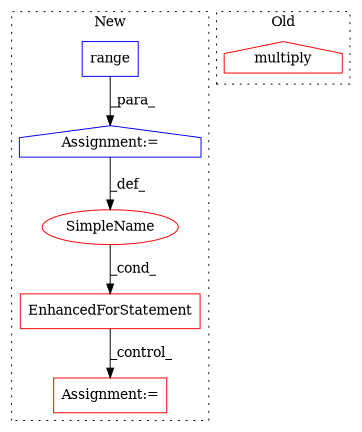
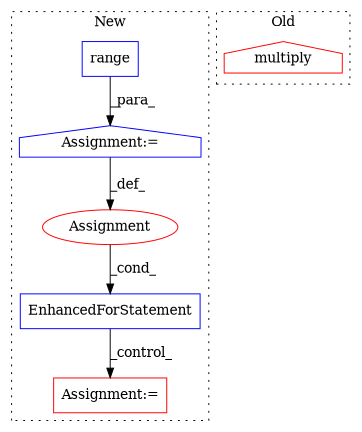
node "SimpleName": label "SimpleName" -> "Assignment"
node "EnhancedForStatement": color red -> blue
